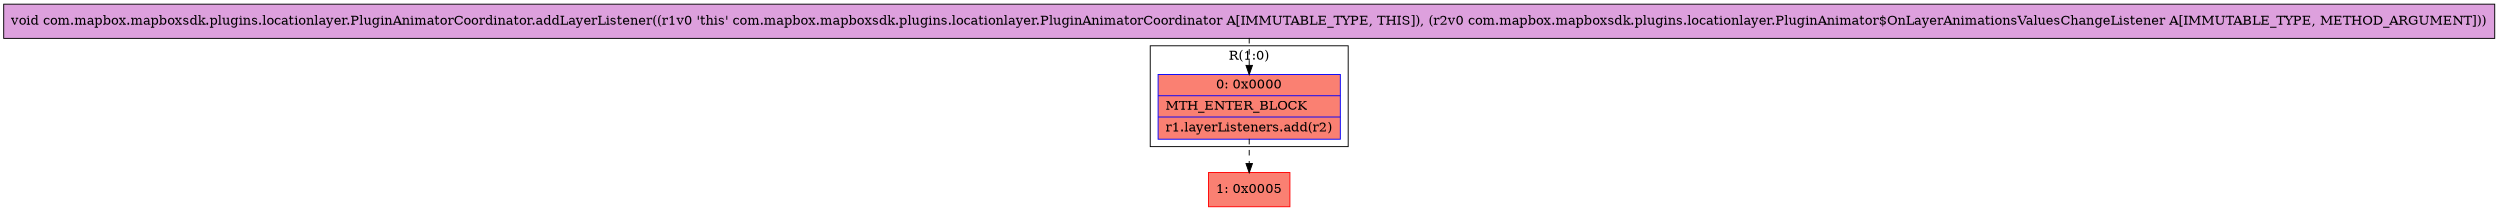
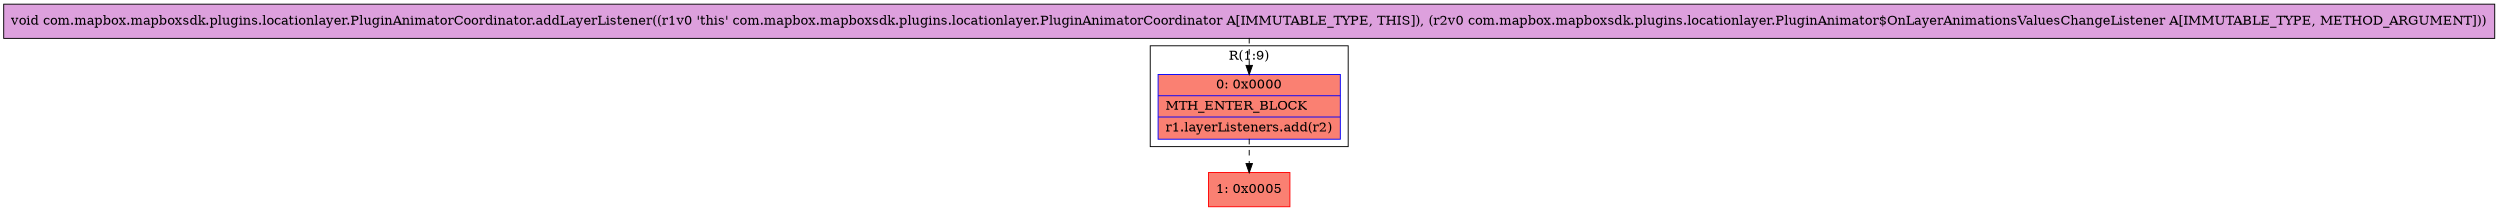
cluster "R(1:0)": label "R(1:0)" -> "R(1:9)"
